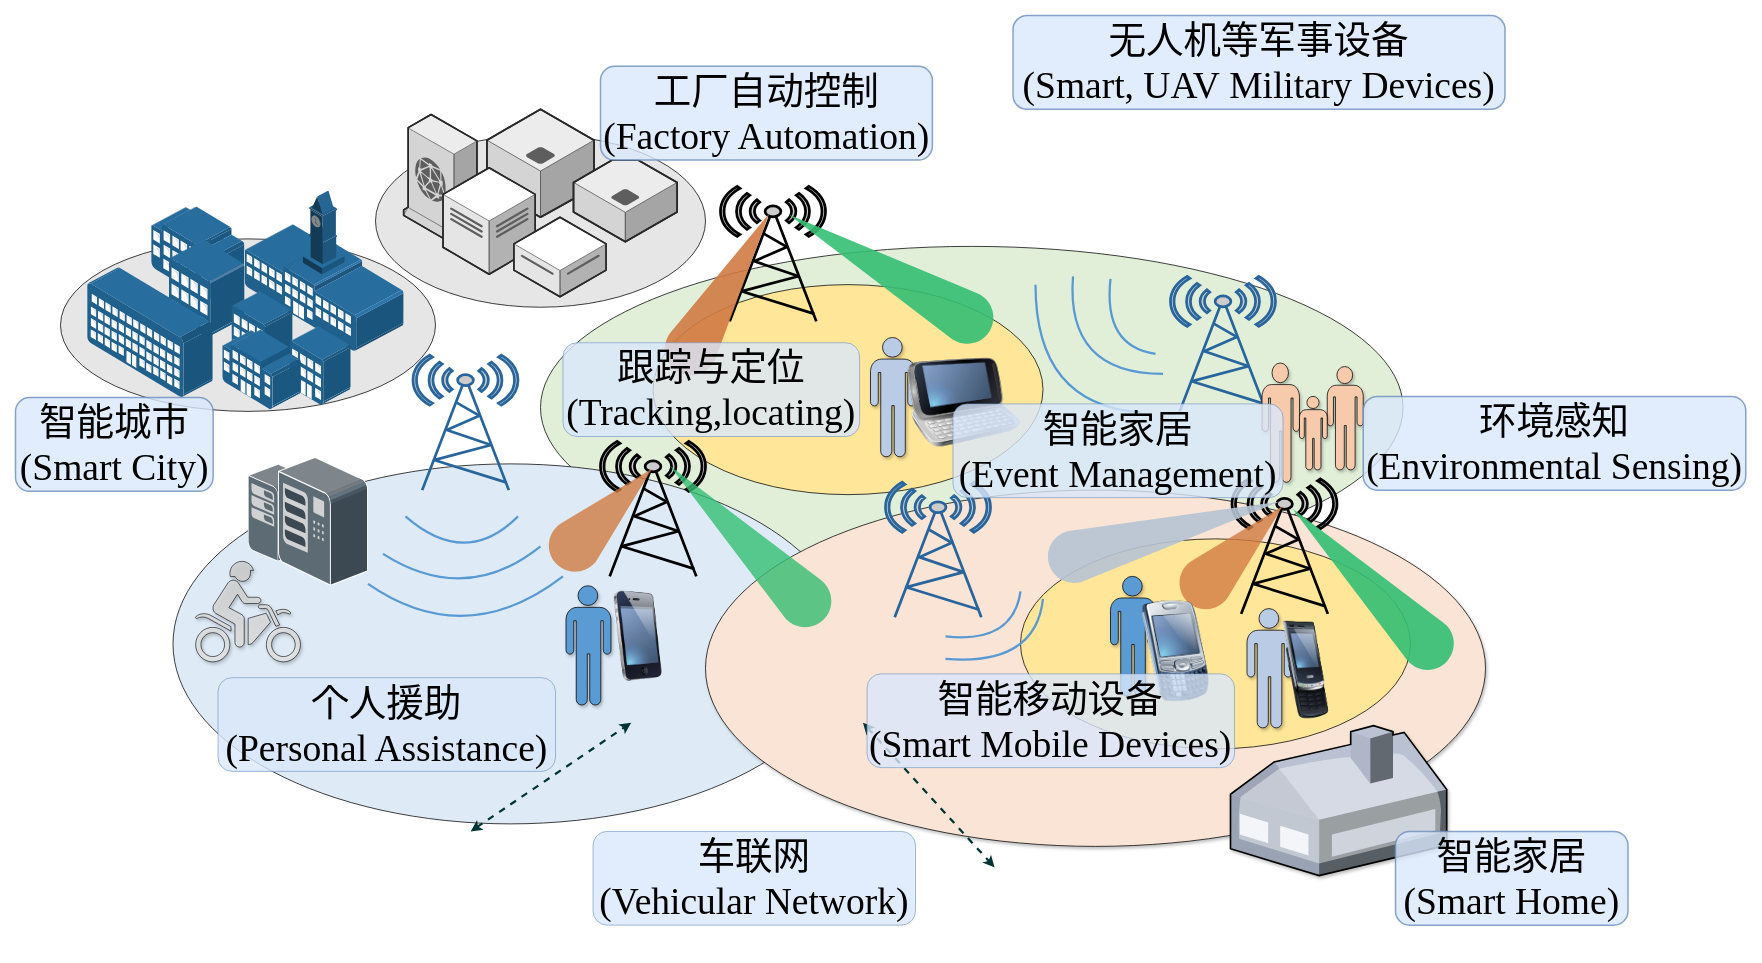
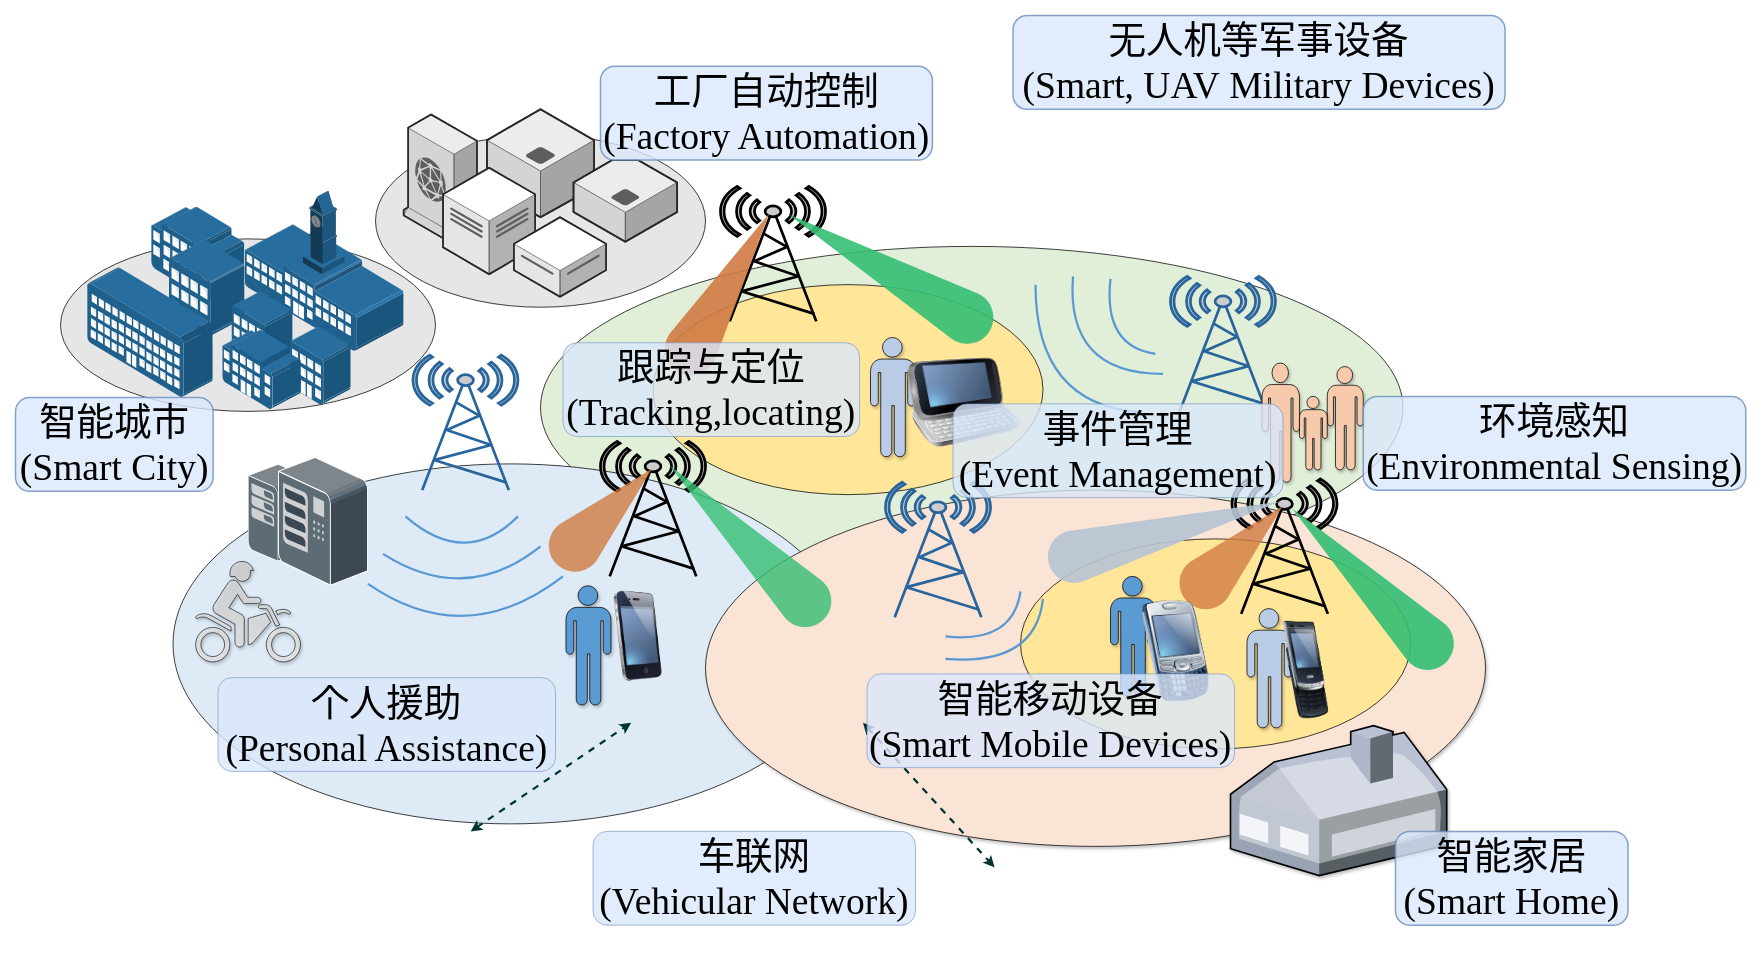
node "智能家居(Event Management)": label "智能家居(Event Management)" -> "事件管理(Event Management)"
